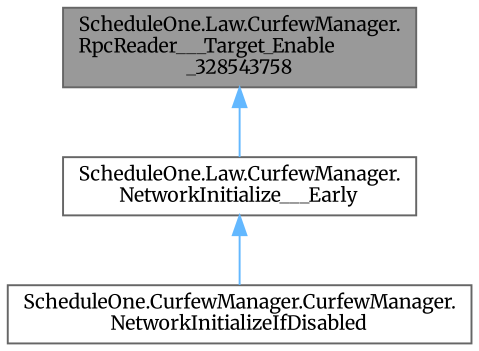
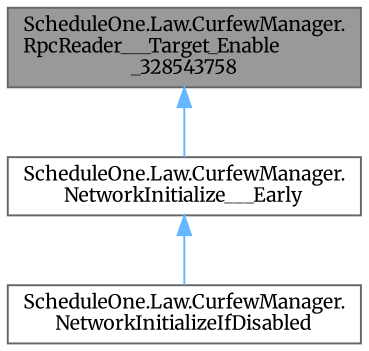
node "ScheduleOne.CurfewManager.CurfewManager. NetworkInitializeIfDisabled": label "ScheduleOne.CurfewManager.CurfewManager. NetworkInitializeIfDisabled" -> "ScheduleOne.Law.CurfewManager. NetworkInitializeIfDisabled"
